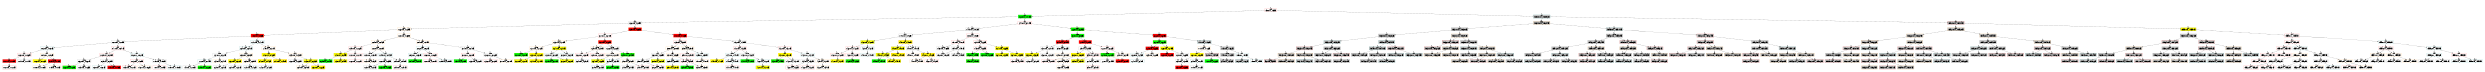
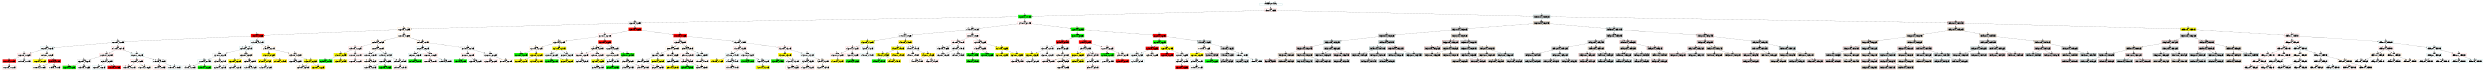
node "vad_fffffa8000f4cab8": added
